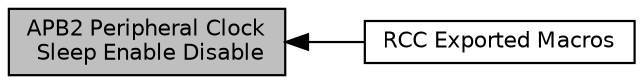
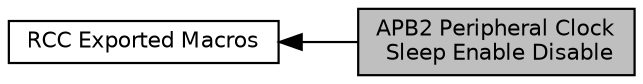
edge "RCC Exported Macros" -> "APB2 Peripheral Clock Sleep Enable Disable": reversed
